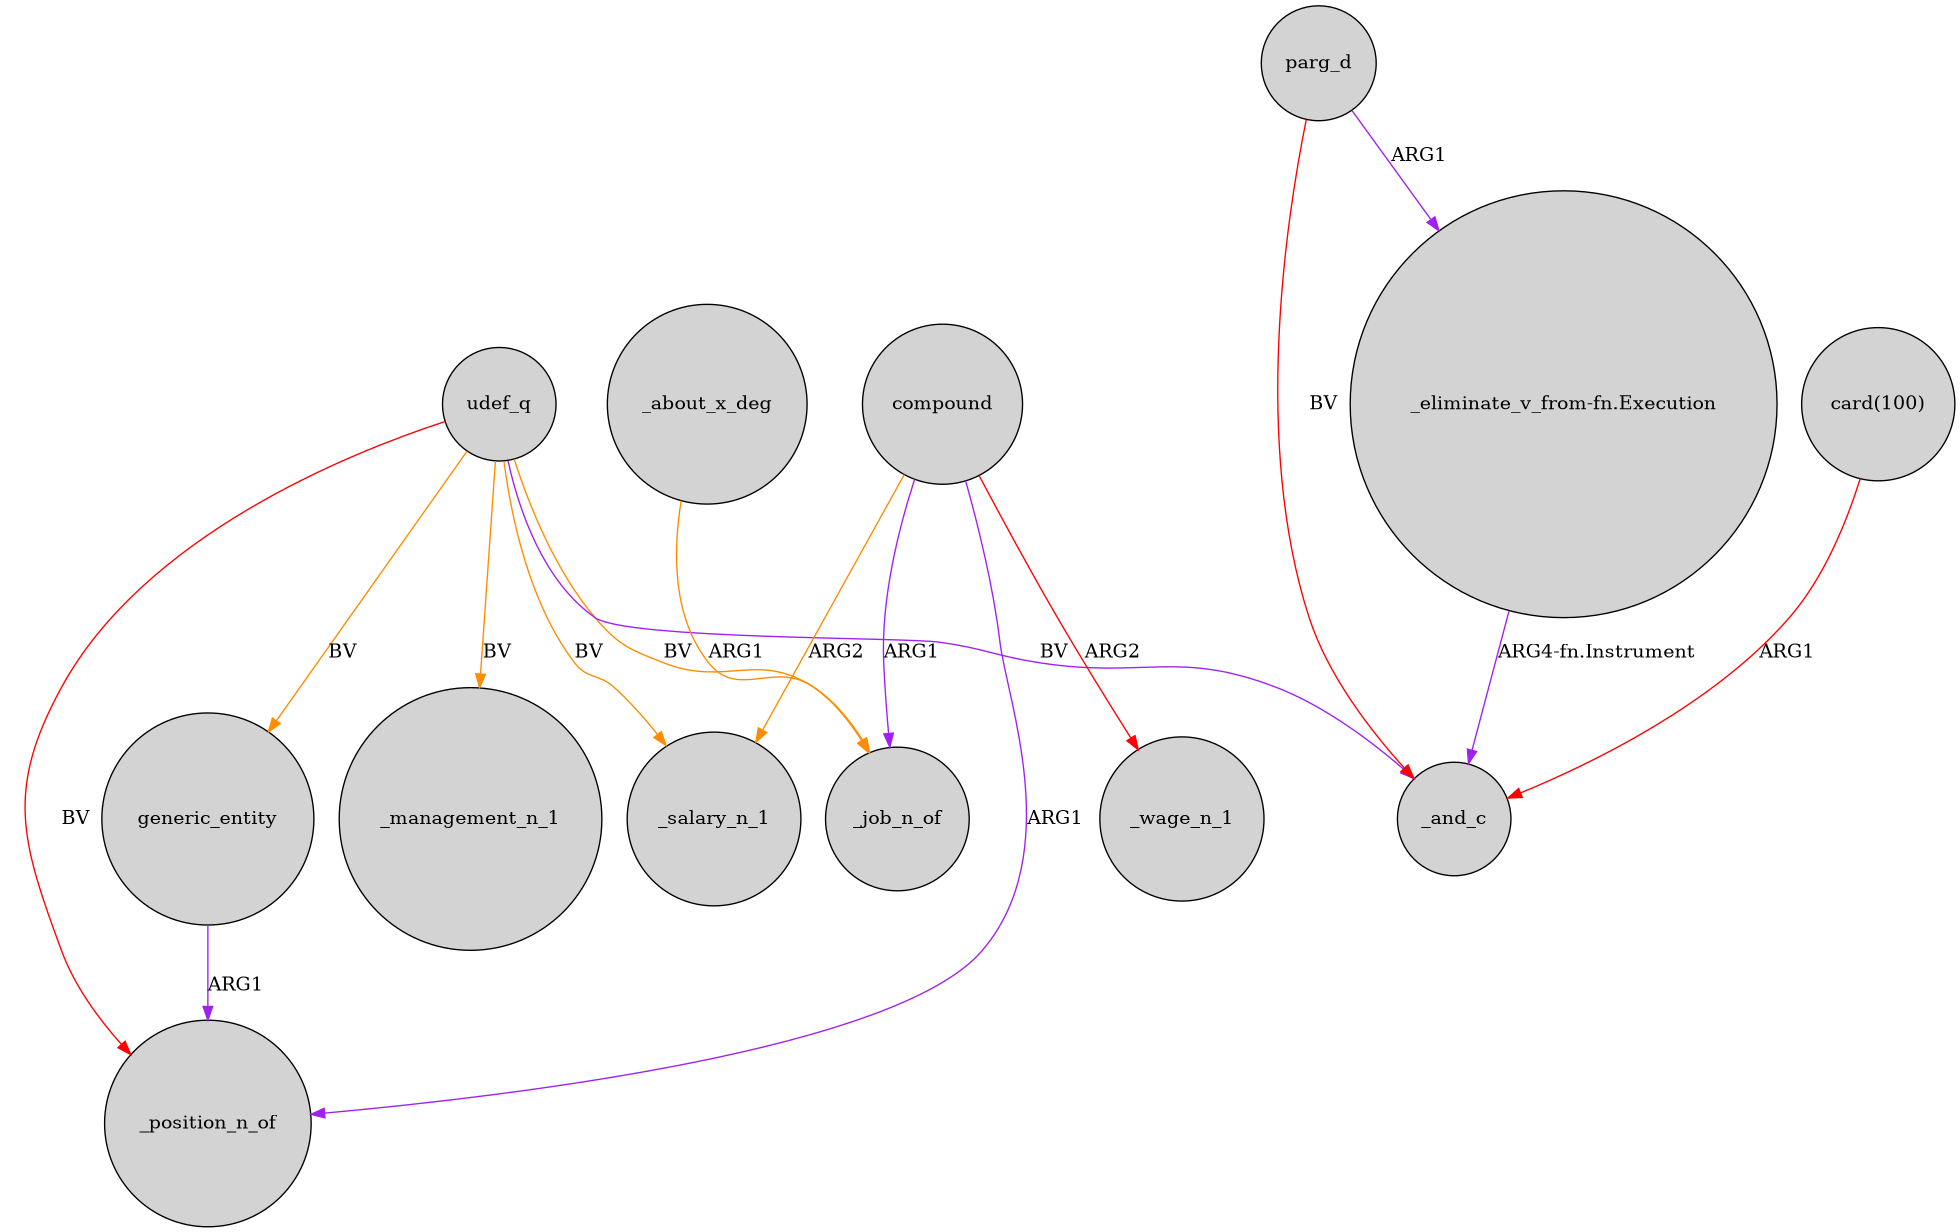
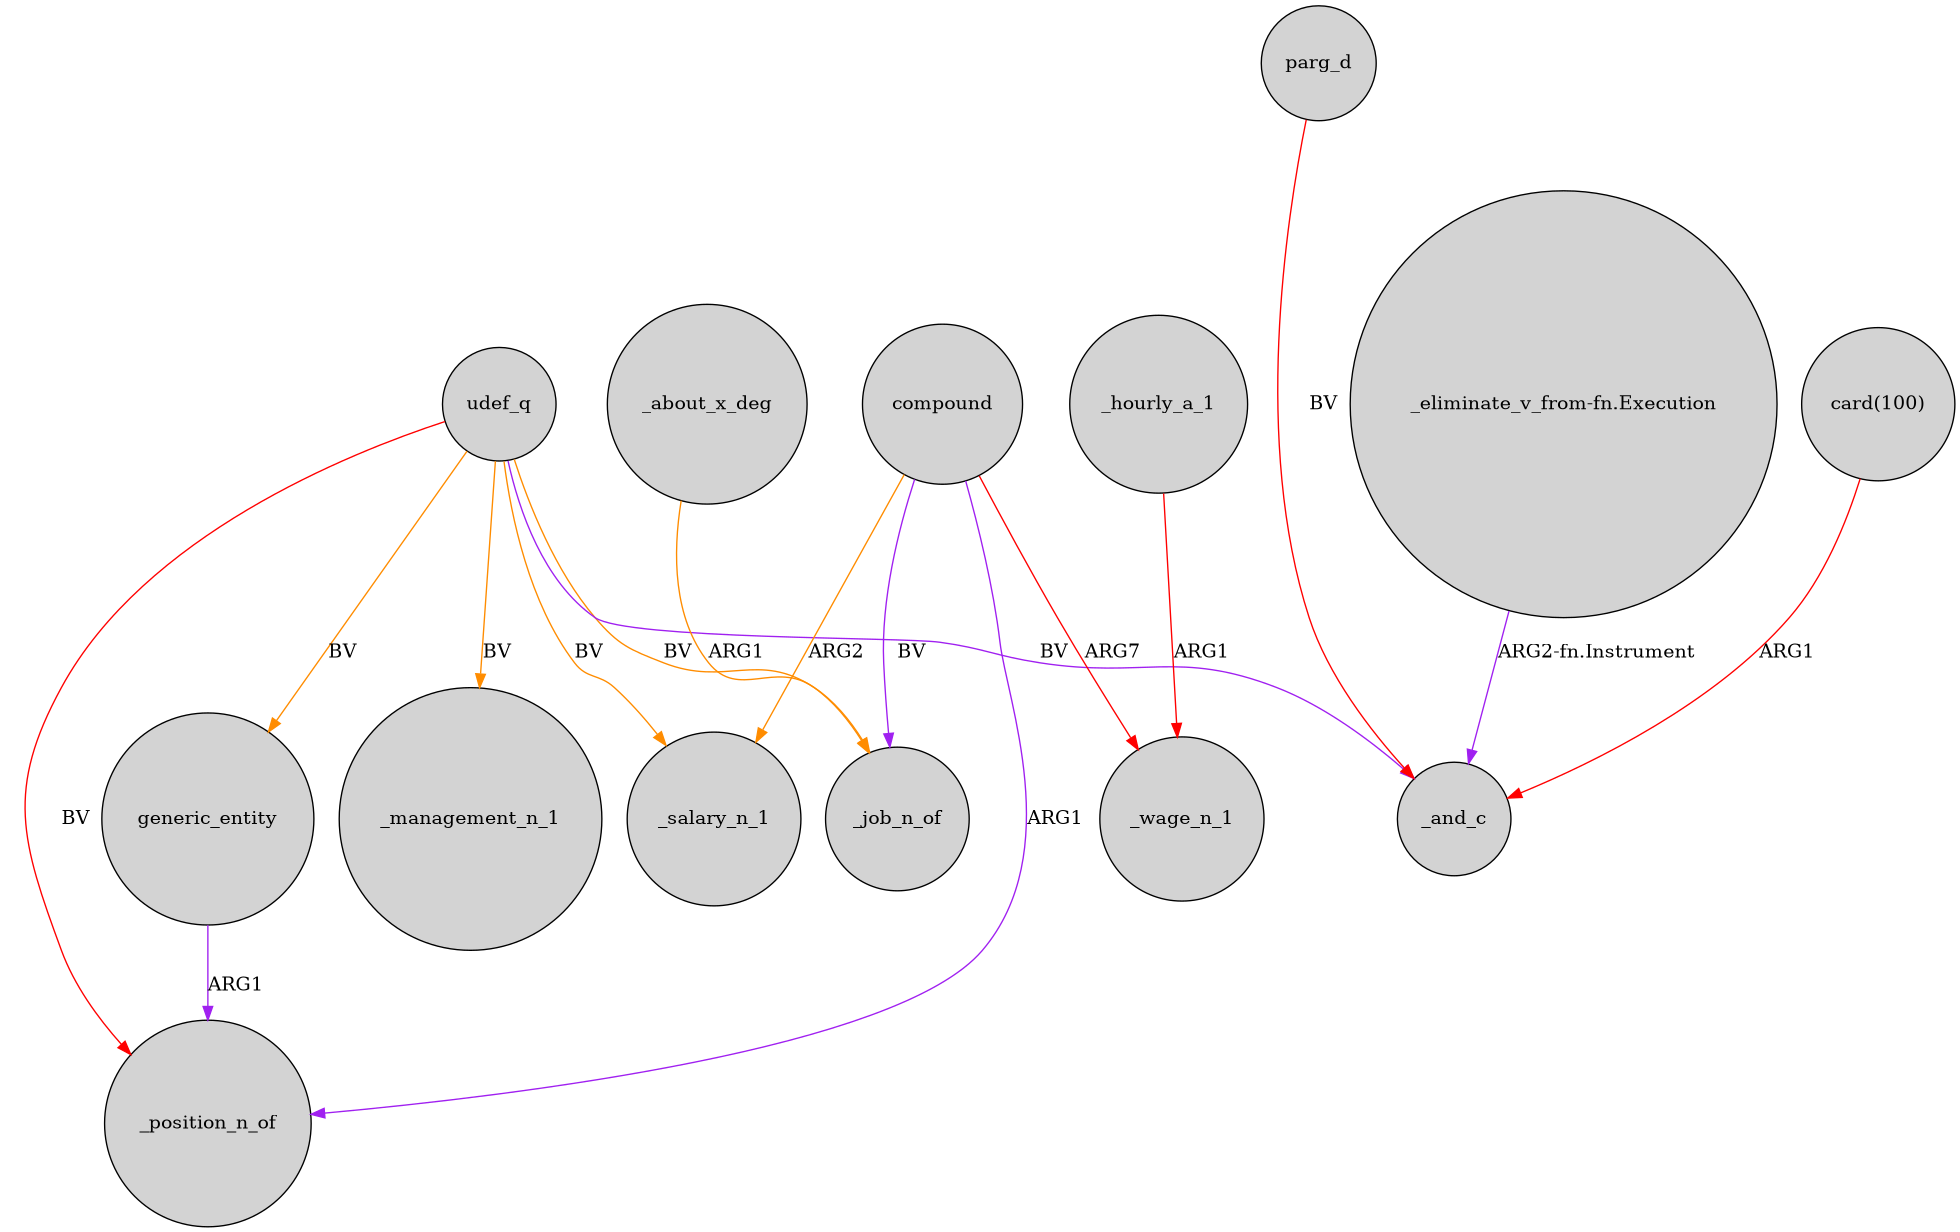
edge "parg_d" -> "_eliminate_v_from-fn.Execution": removed, label "ARG1"
node "_hourly_a_1": added
edge "compound" -> "_job_n_of": label "ARG1" -> "BV"
edge "compound" -> "_wage_n_1": label "ARG2" -> "ARG7"
edge "_eliminate_v_from-fn.Execution" -> "_and_c": label "ARG4-fn.Instrument" -> "ARG2-fn.Instrument"
